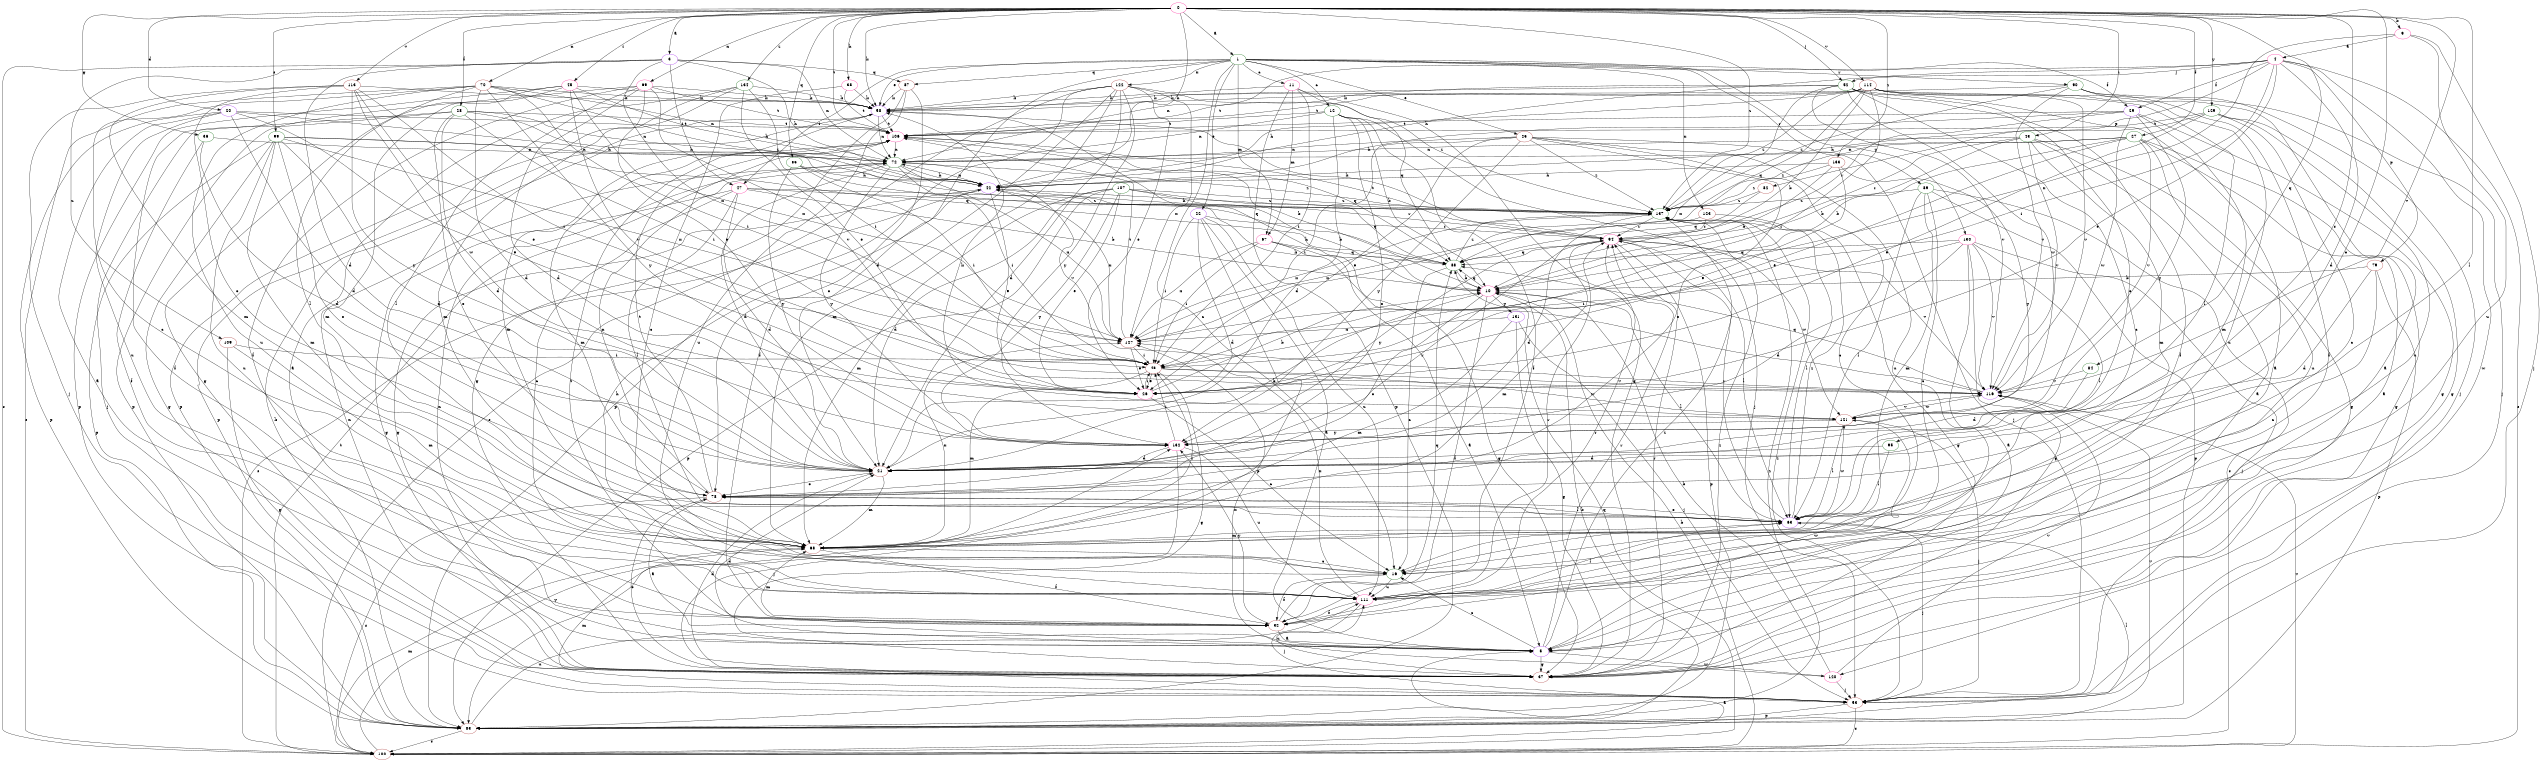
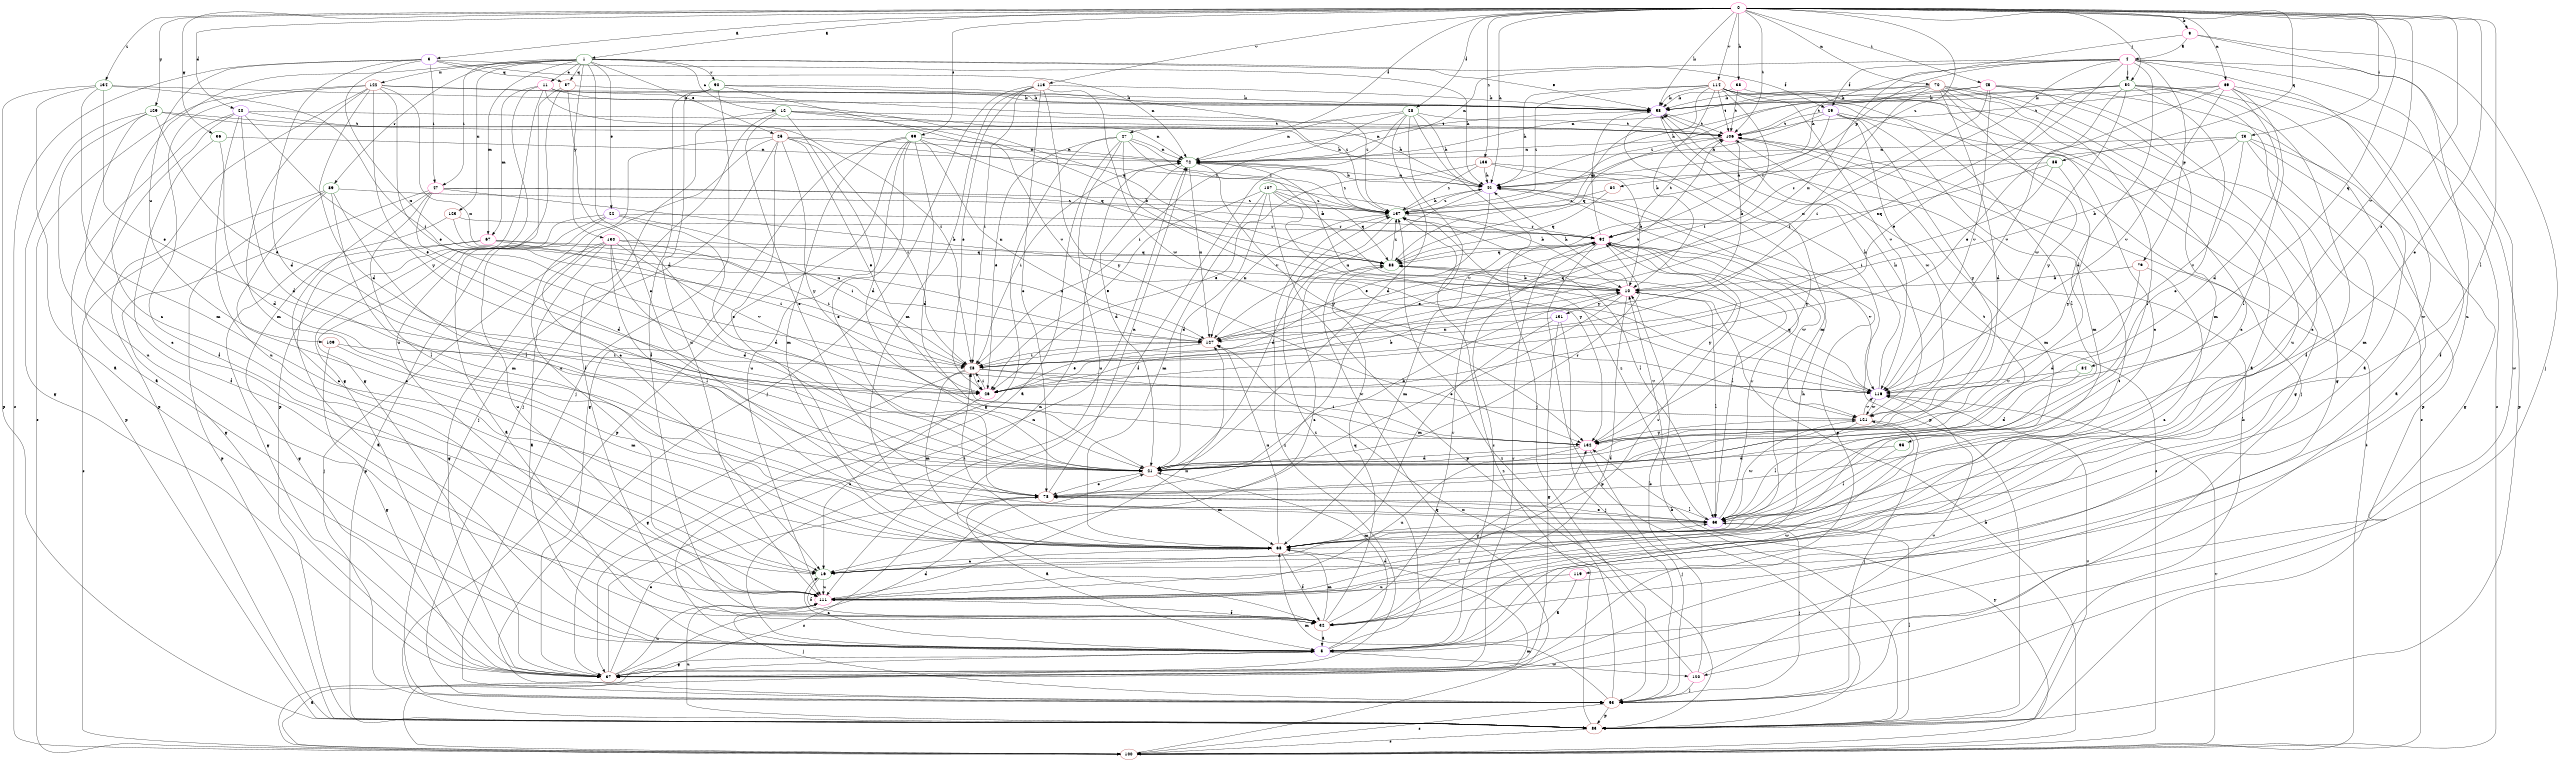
node "119": added
edge "79" -> "83": removed, label "p"
